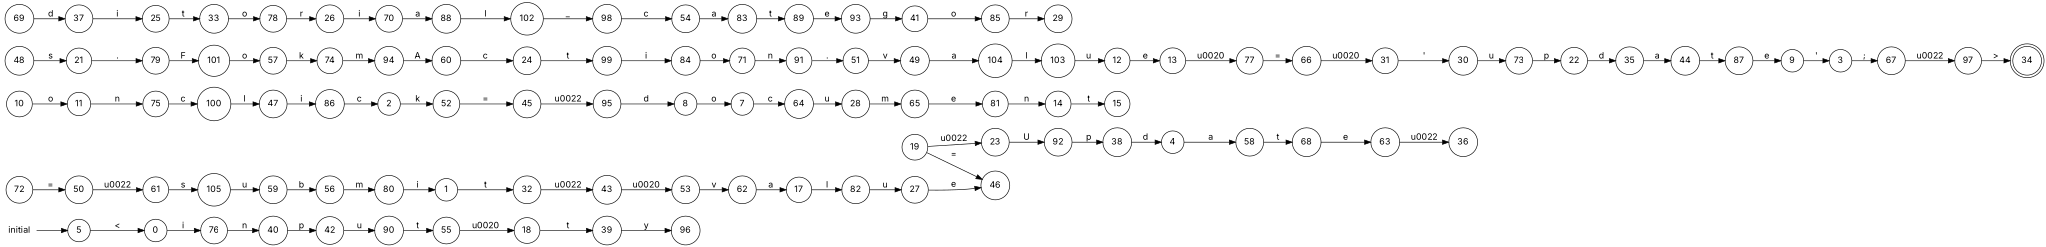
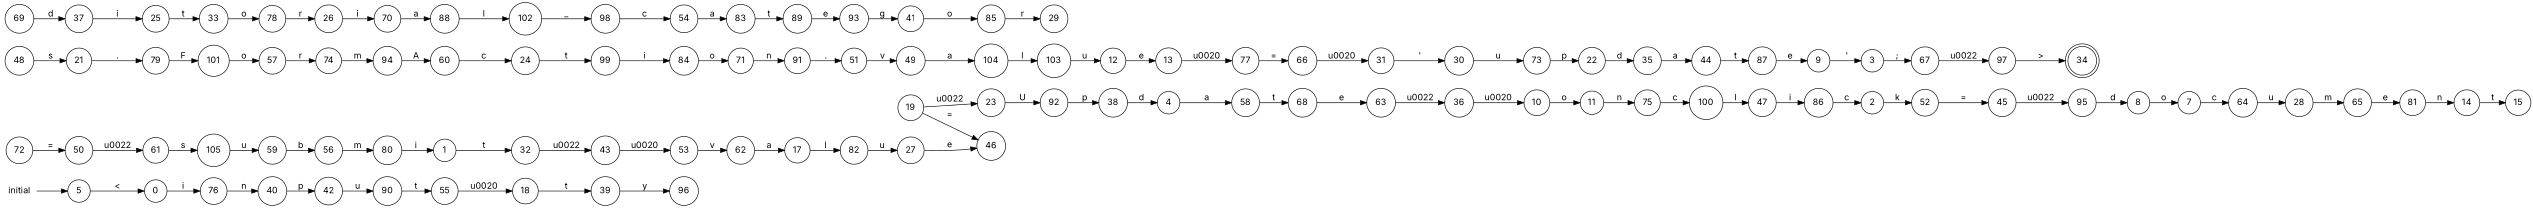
edge "57" -> "74": label "k" -> "r"
edge "36" -> "10": added, label "u0020"
